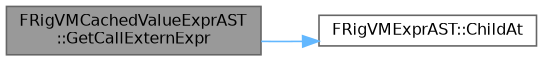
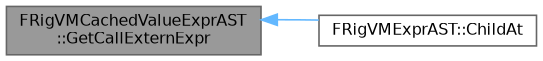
edge "FRigVMCachedValueExprAST ::GetCallExternExpr" -> "FRigVMExprAST::ChildAt": reversed
